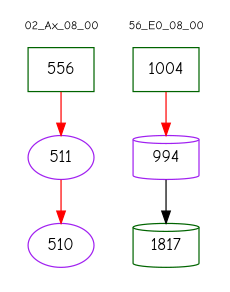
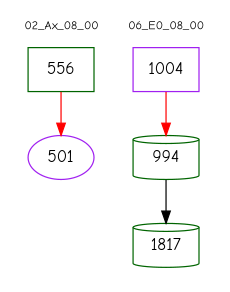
cluster "56_E0_08_00": label "56_E0_08_00" -> "06_E0_08_00"
node "1004": color darkgreen -> purple
node "511": label "511" -> "501"
node "994": color purple -> darkgreen
node "510": removed
